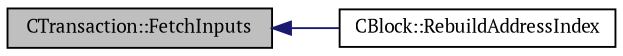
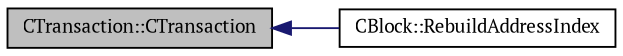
node "CTransaction::FetchInputs": label "CTransaction::FetchInputs" -> "CTransaction::CTransaction"
